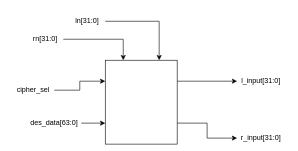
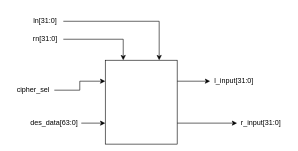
node "ln[31:0]": moved (87, 21) -> (45, 21)
node "l_input[31:0]": moved (261, 81) -> (234, 81)
node "r_input[31:0]": moved (261, 138) -> (261, 123)
